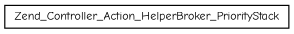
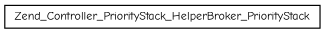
node "Zend_Controller_Action_HelperBroker_PriorityStack": label "Zend_Controller_Action_HelperBroker_PriorityStack" -> "Zend_Controller_PriorityStack_HelperBroker_PriorityStack"
